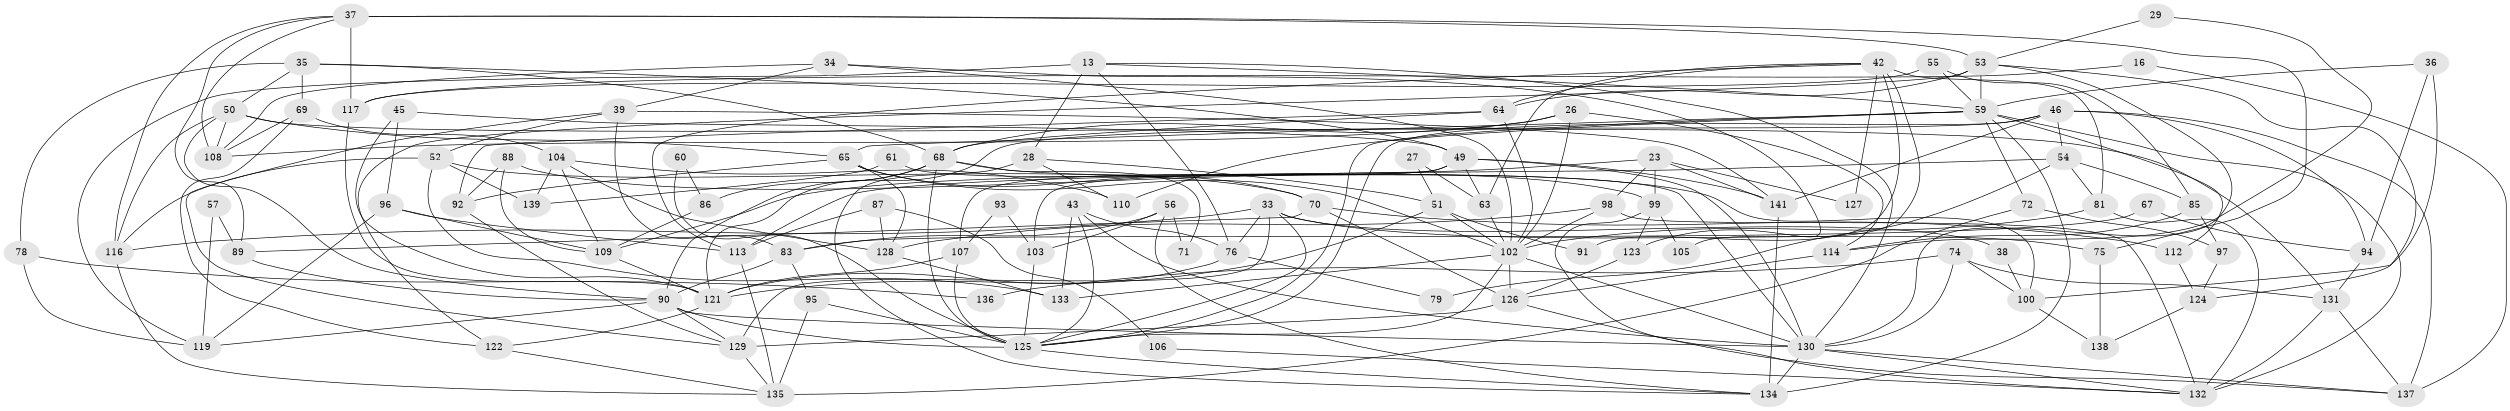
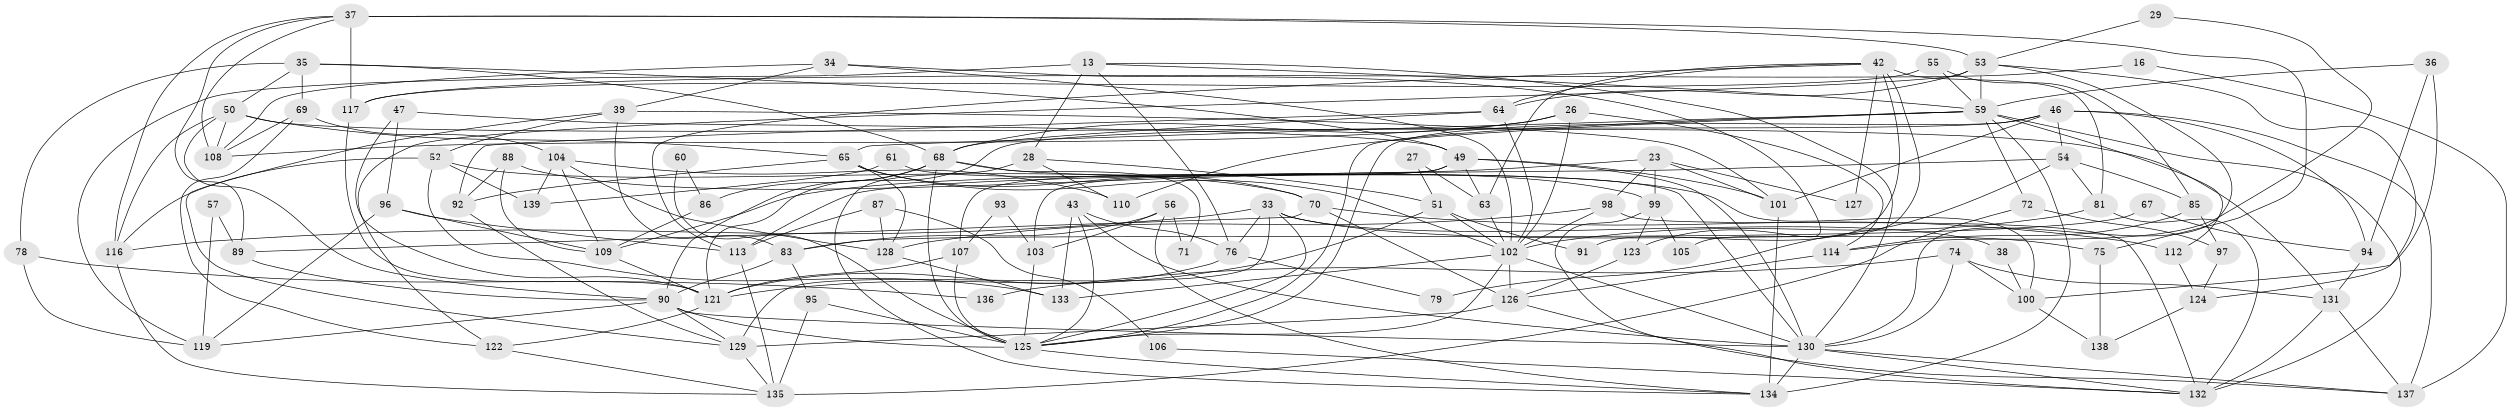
node "45": label "45" -> "47"
node "141": label "141" -> "101"
